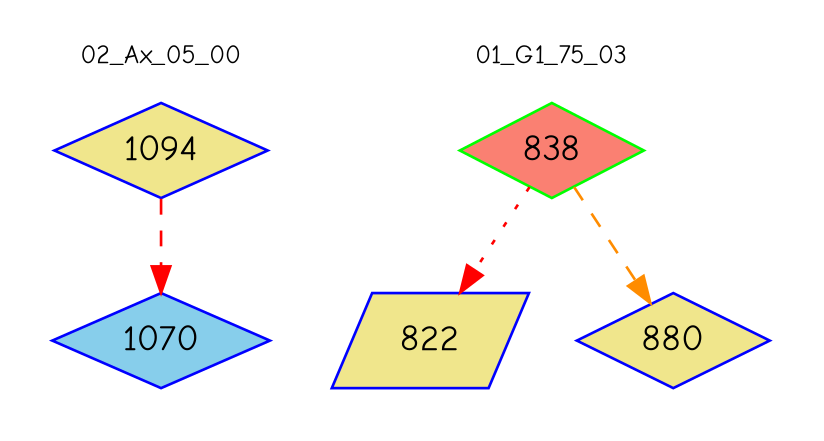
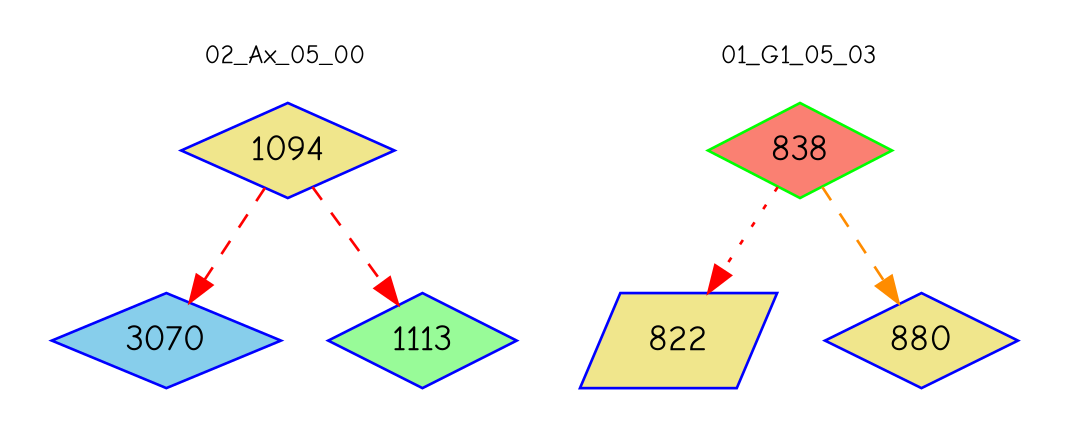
cluster "01_G1_75_03": label "01_G1_75_03" -> "01_G1_05_03"
node "1070": label "1070" -> "3070"
node "1113": added
